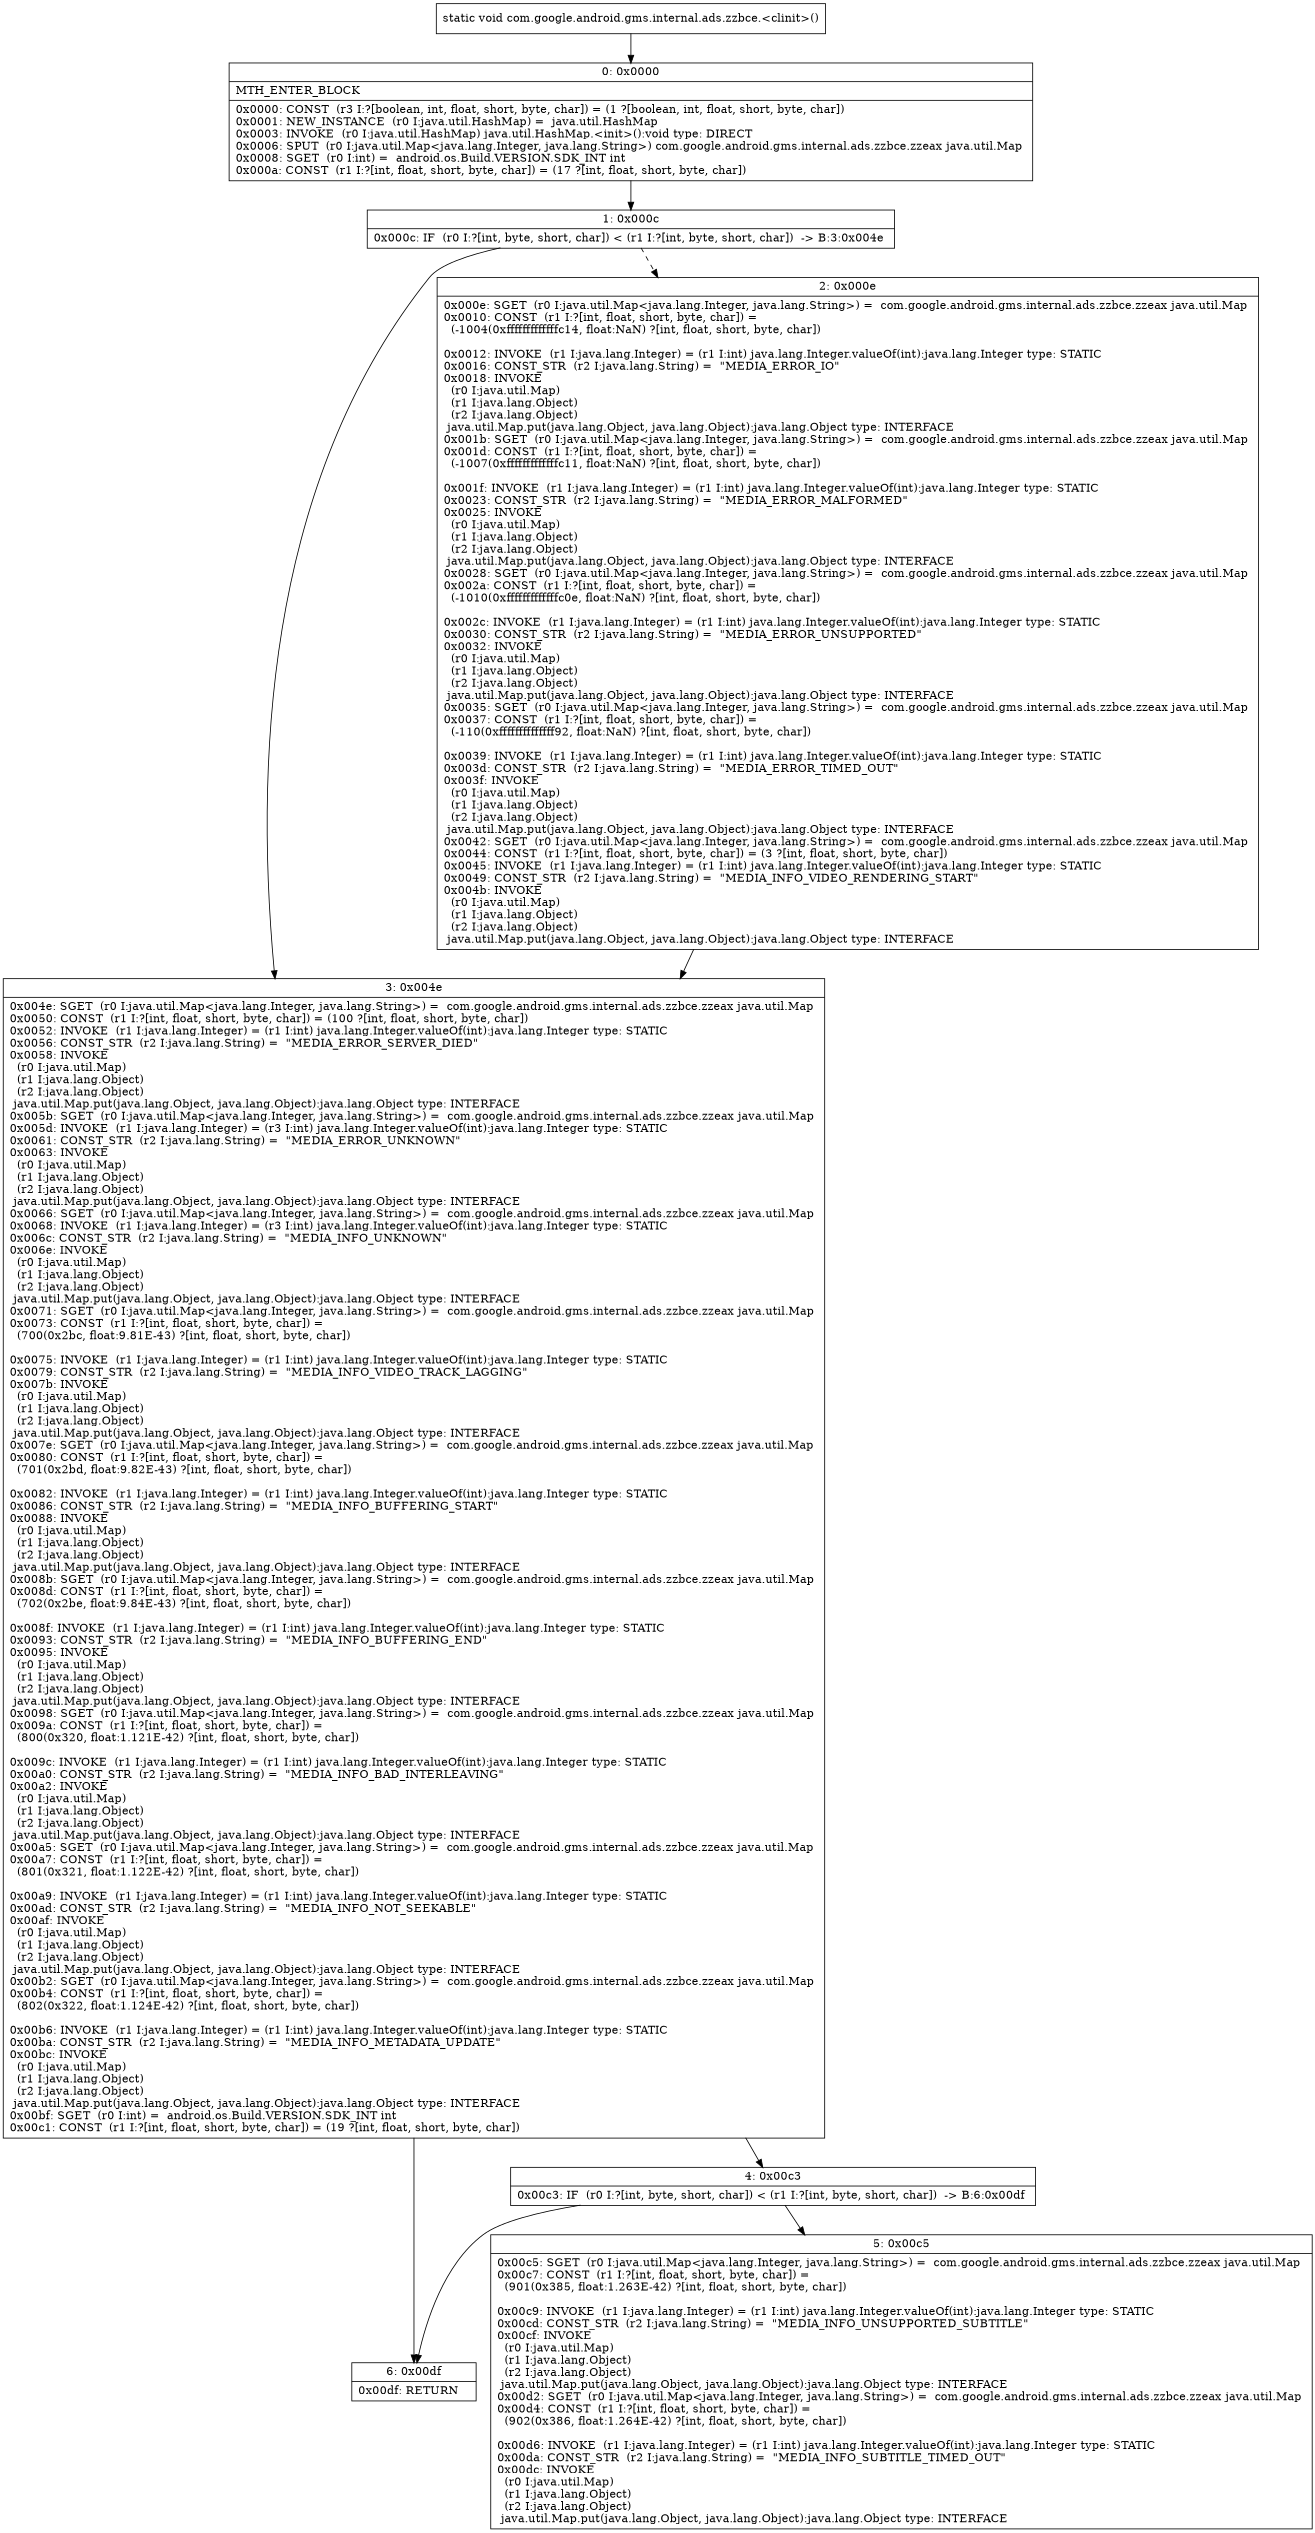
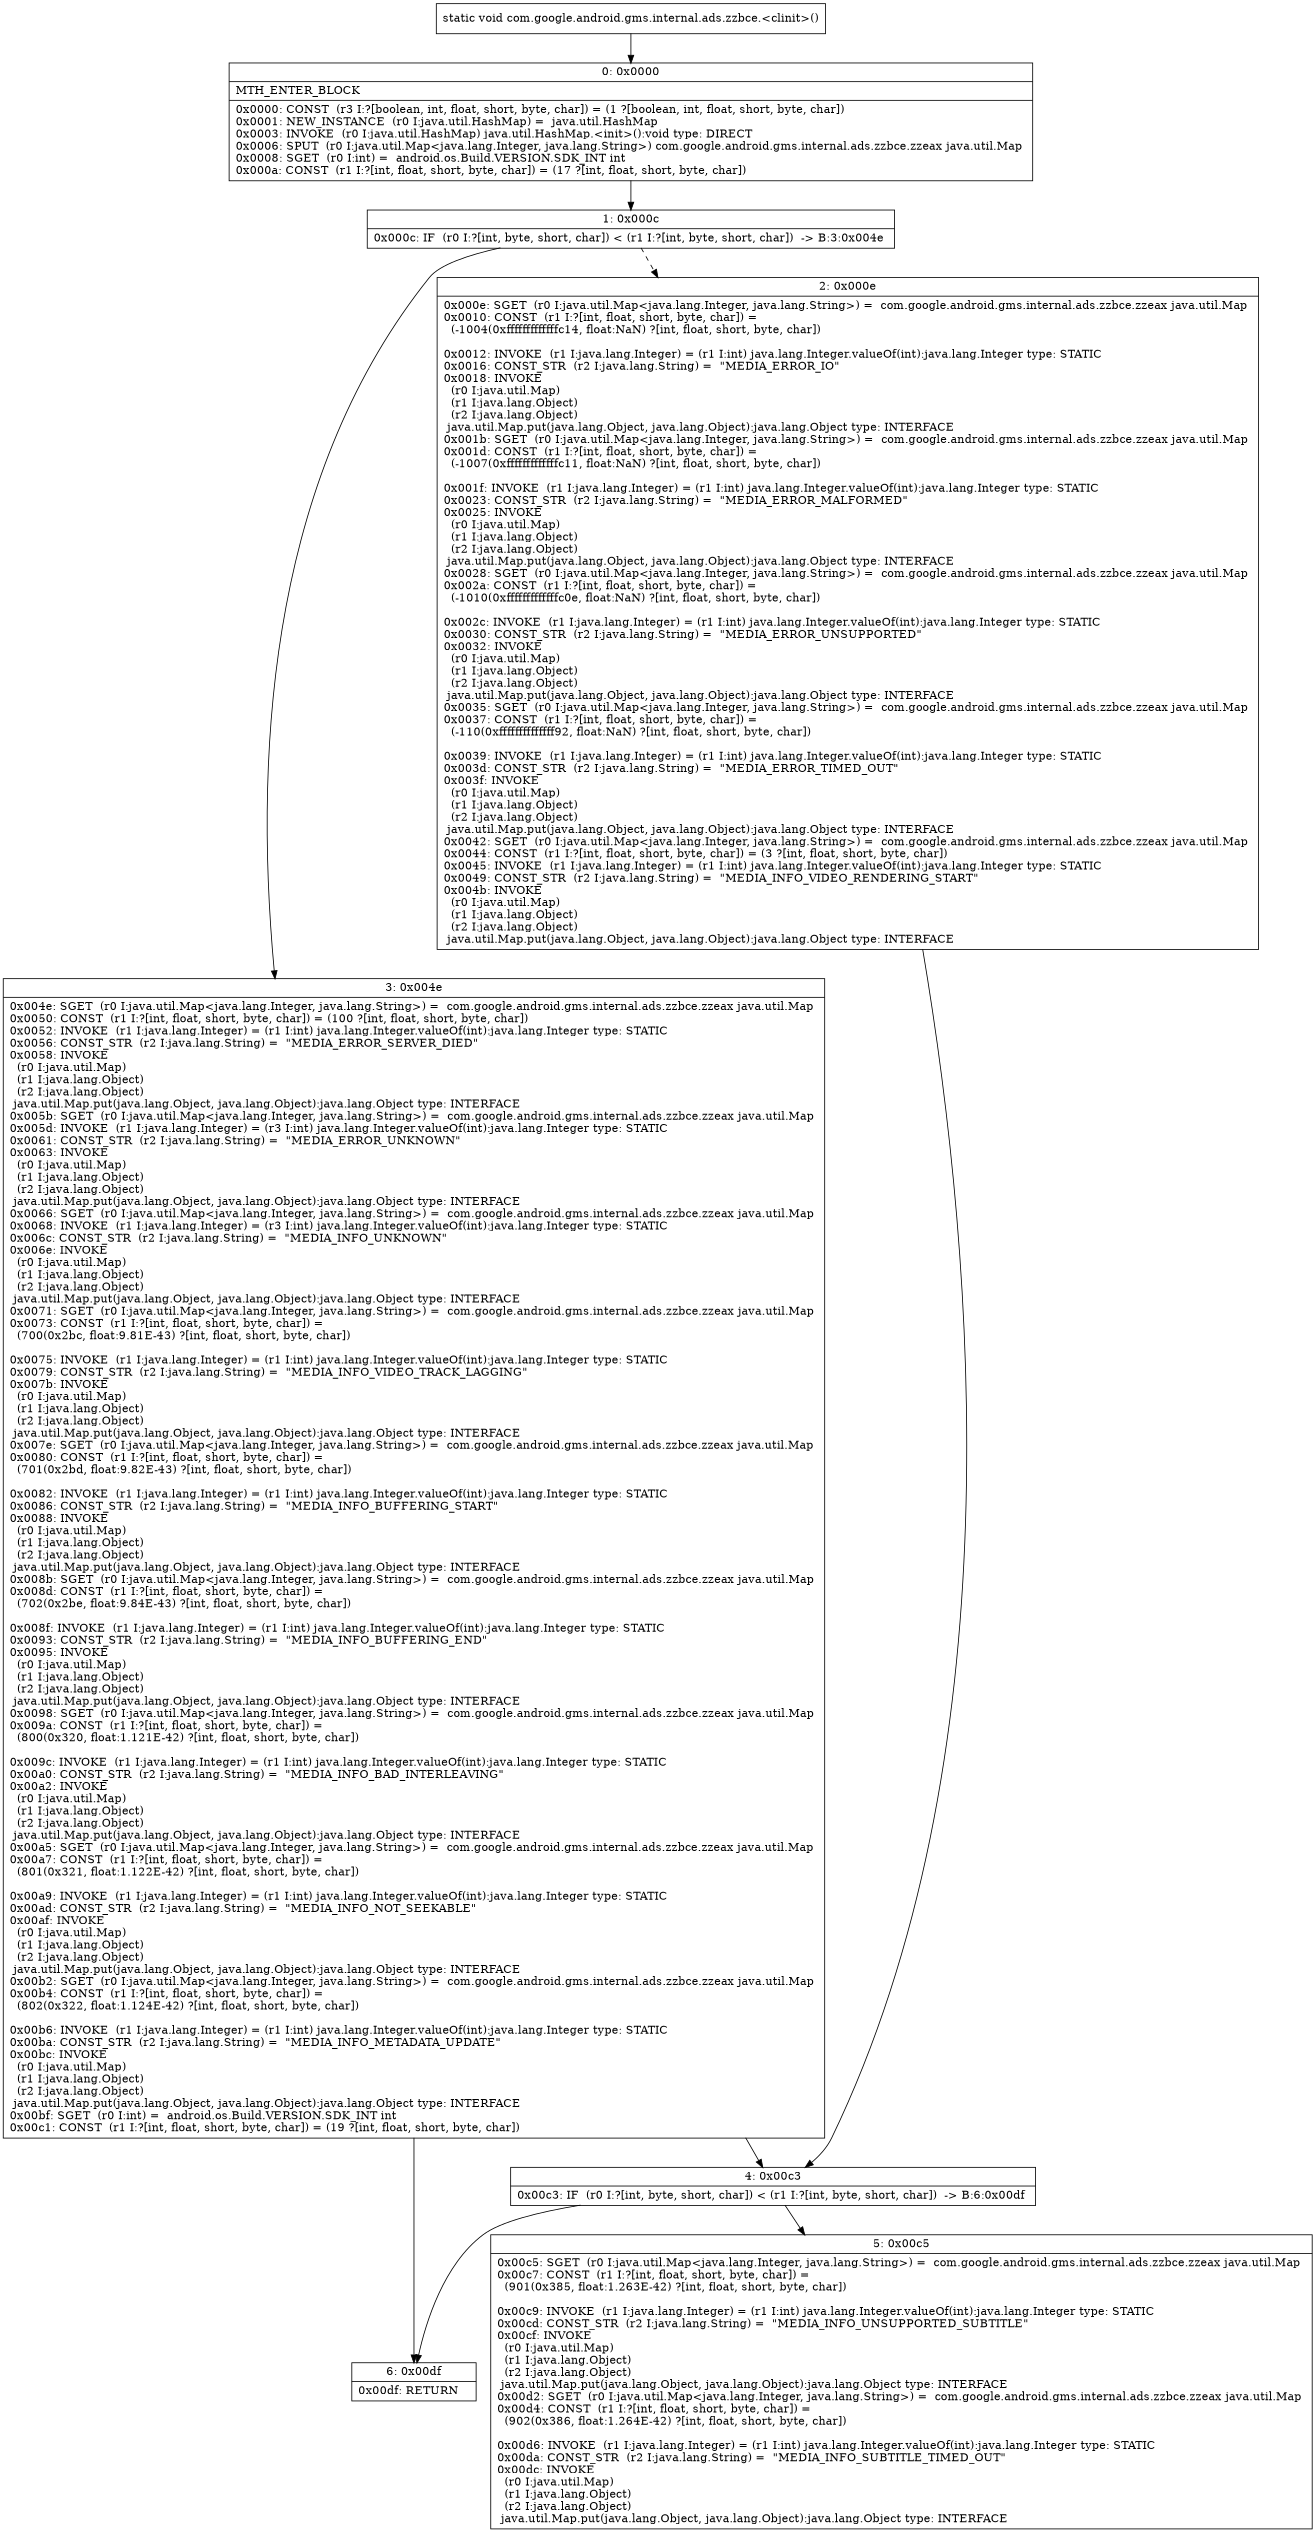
edge "2: 0x000e" -> "3: 0x004e": now "2: 0x000e" -> "4: 0x00c3"
